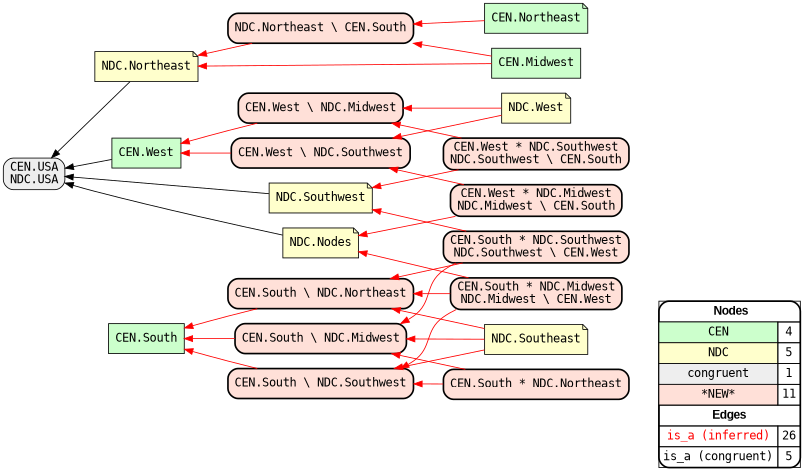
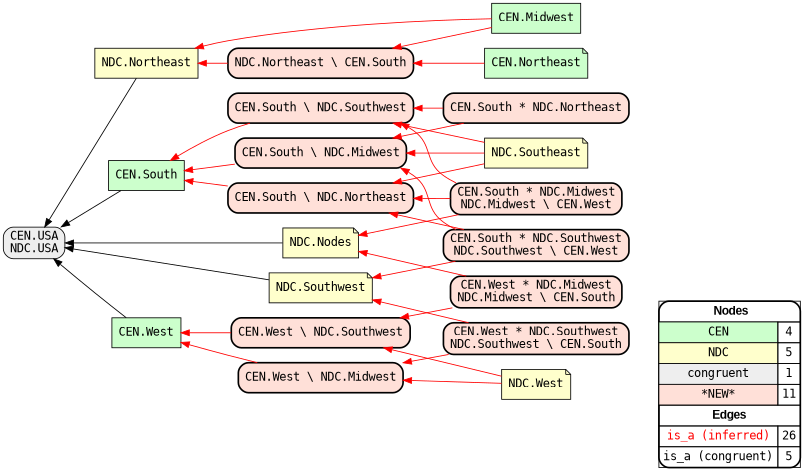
node "NDC.Northeast": shape note -> box
edge "CEN.South" -> "CEN.USA NDC.USA": added
